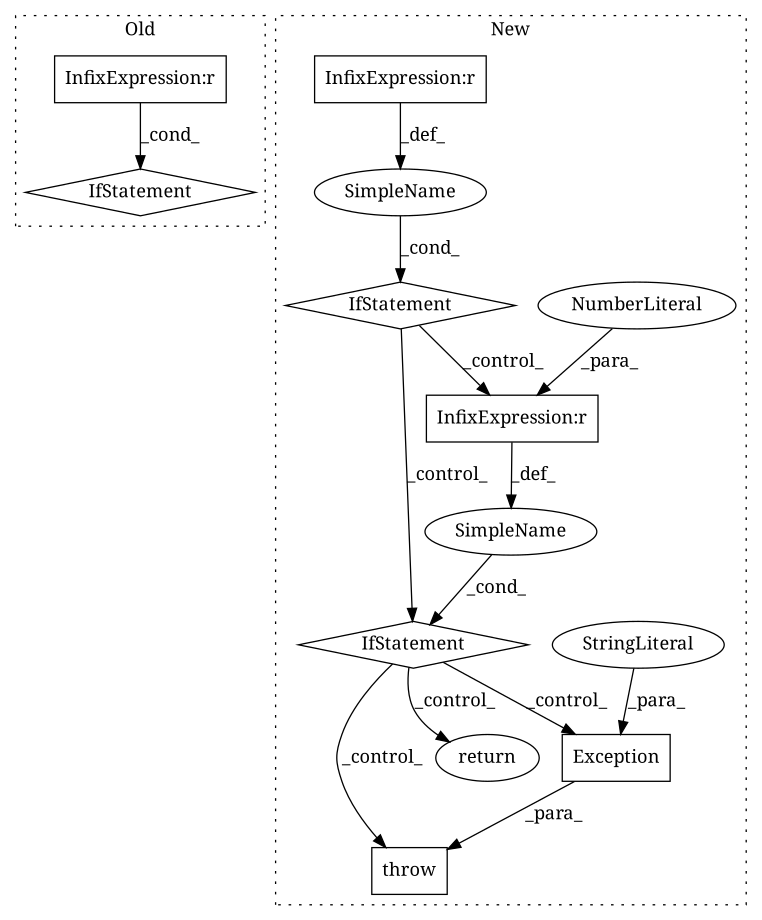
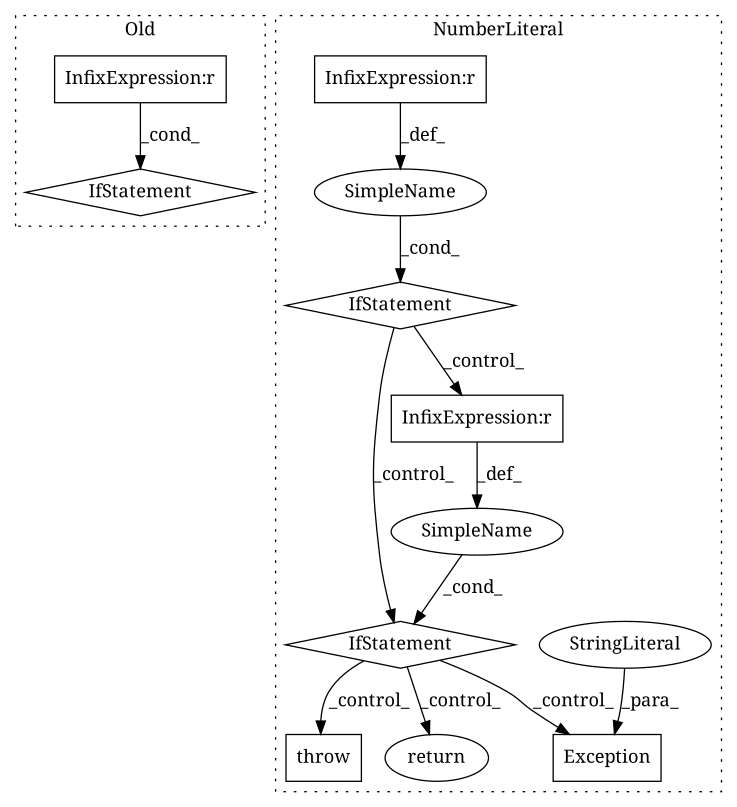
cluster "New": label "New" -> "NumberLiteral"
node "NumberLiteral": removed
edge "Exception" -> "throw": removed, label "_para_"
